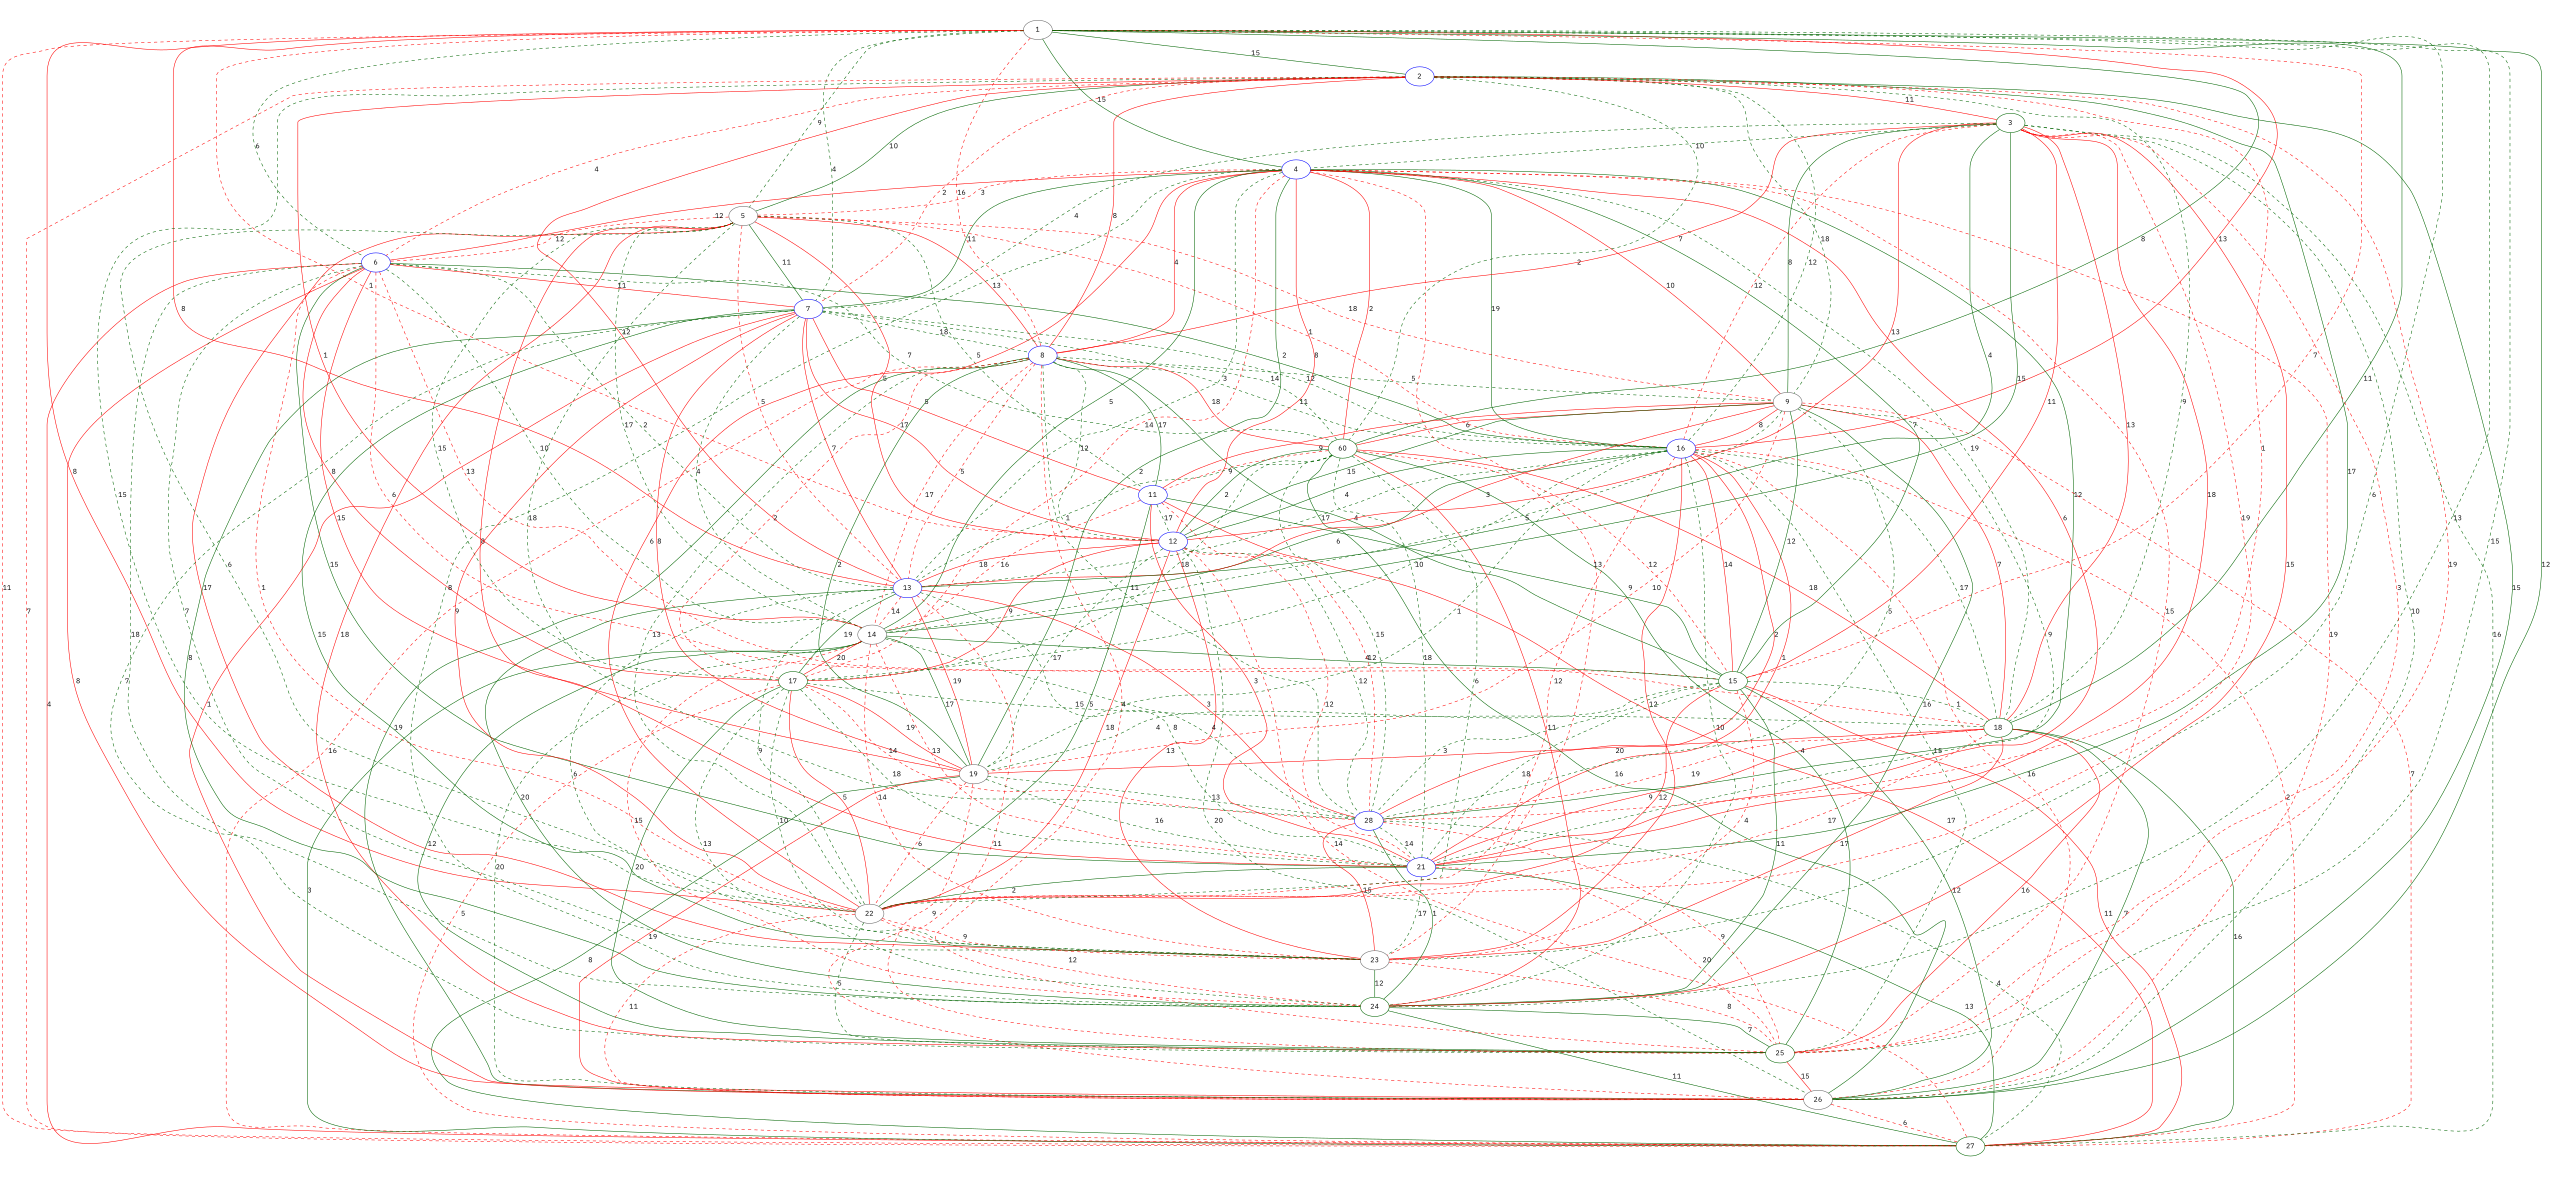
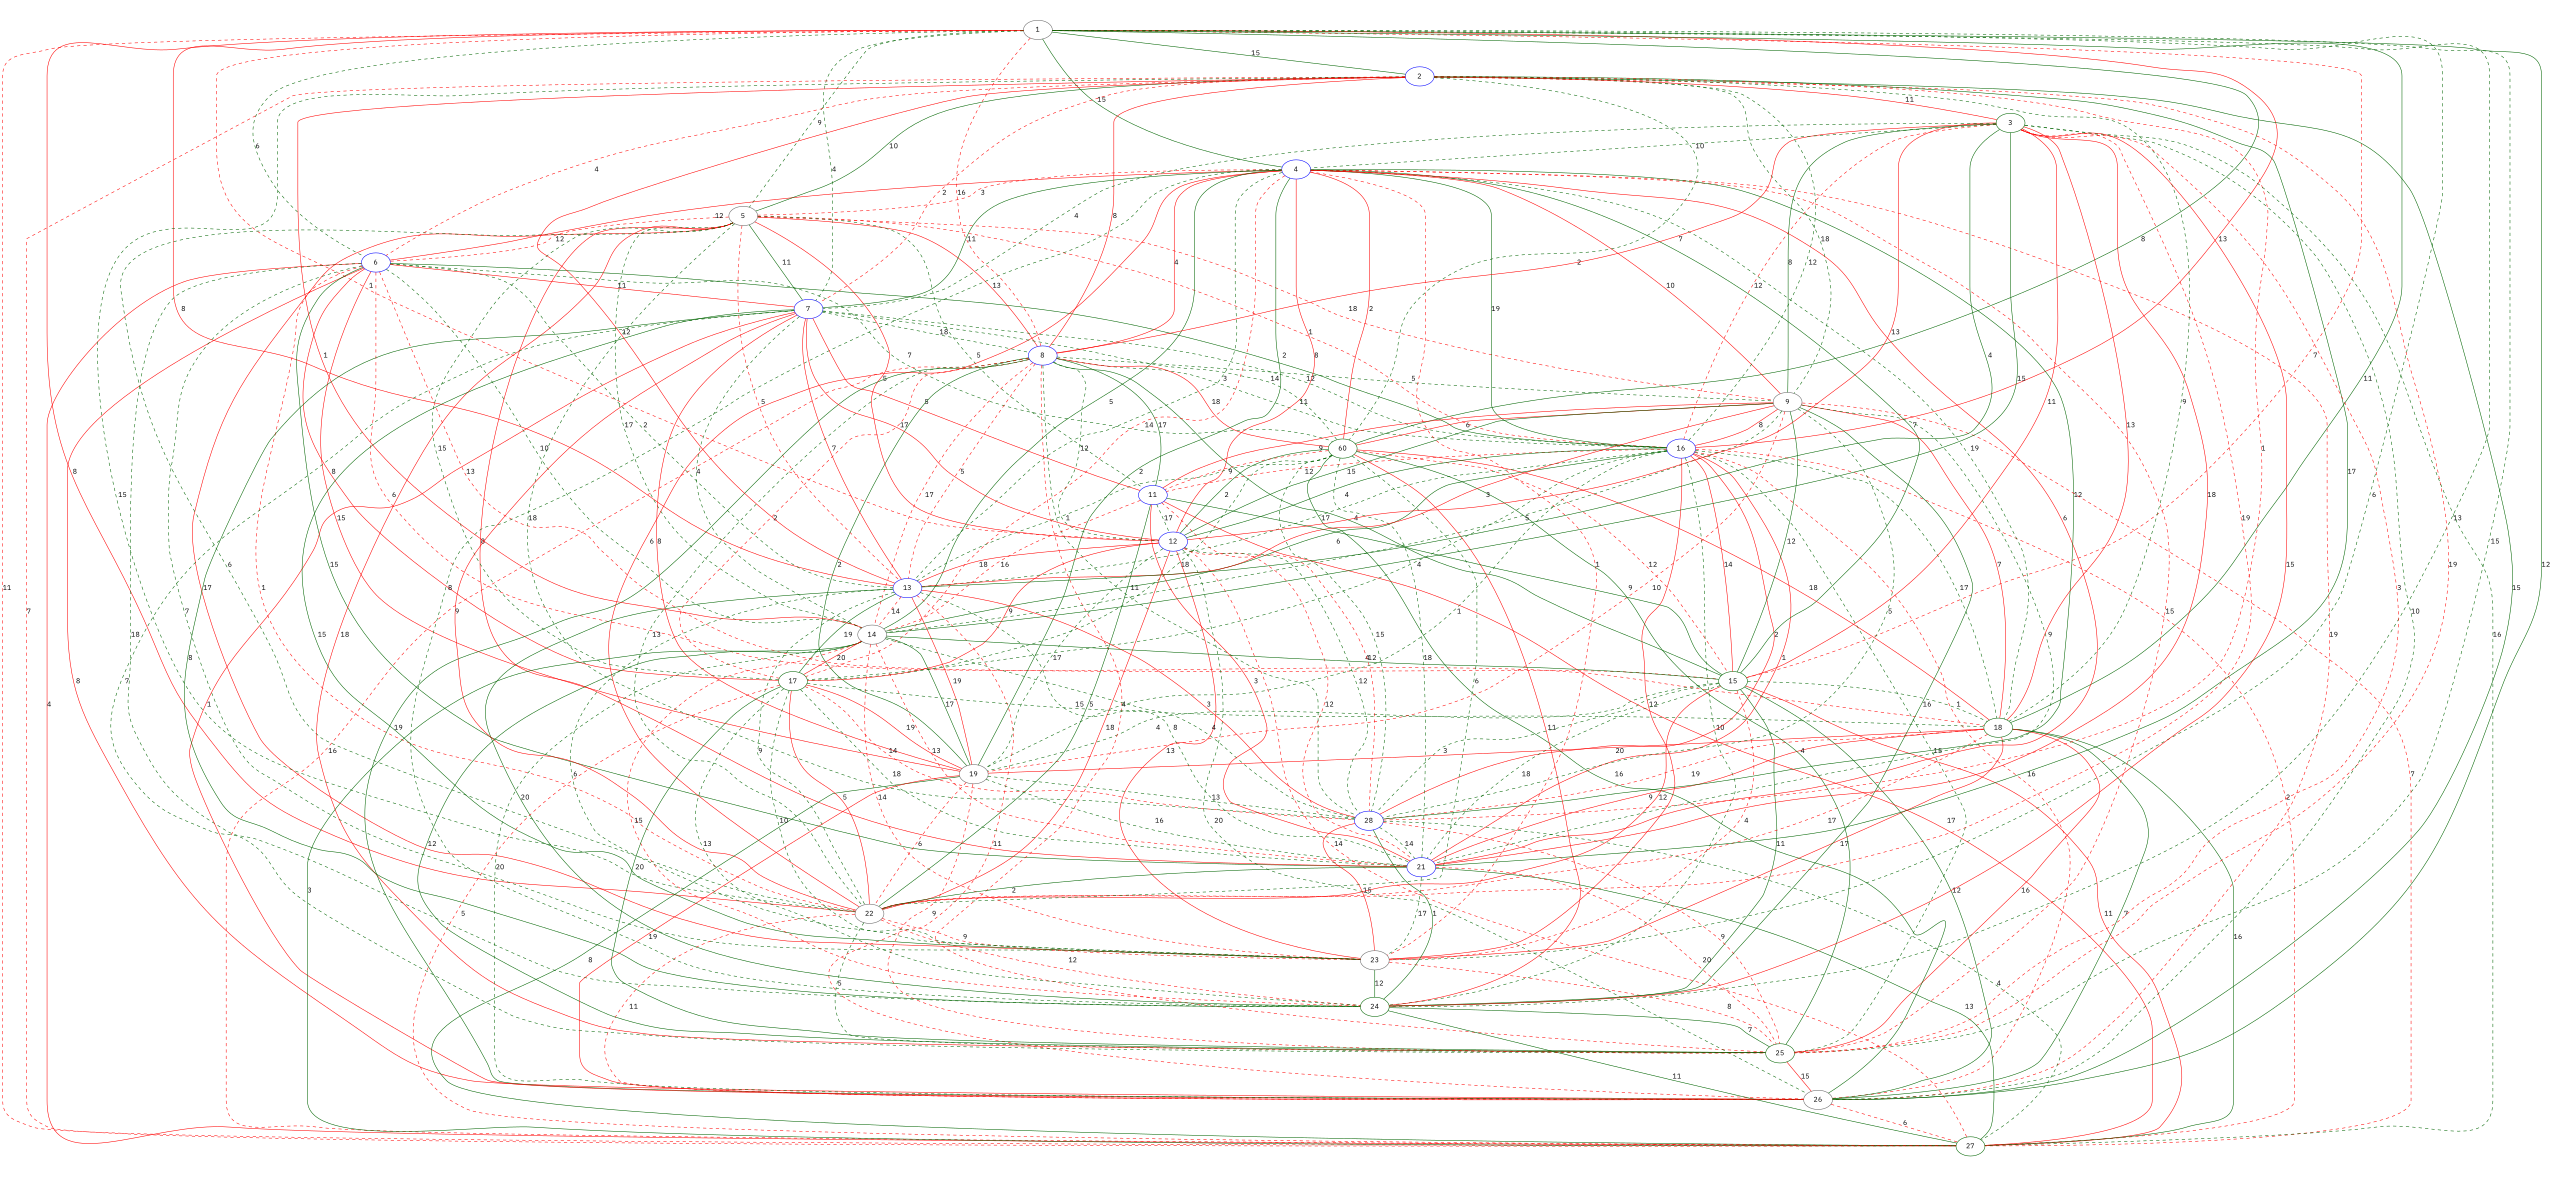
edge "16" -- "17": label "10" -> "4"
edge "4" -- "23": label "13" -> "1"
edge "16" -- "22": now "16" -- "11"
